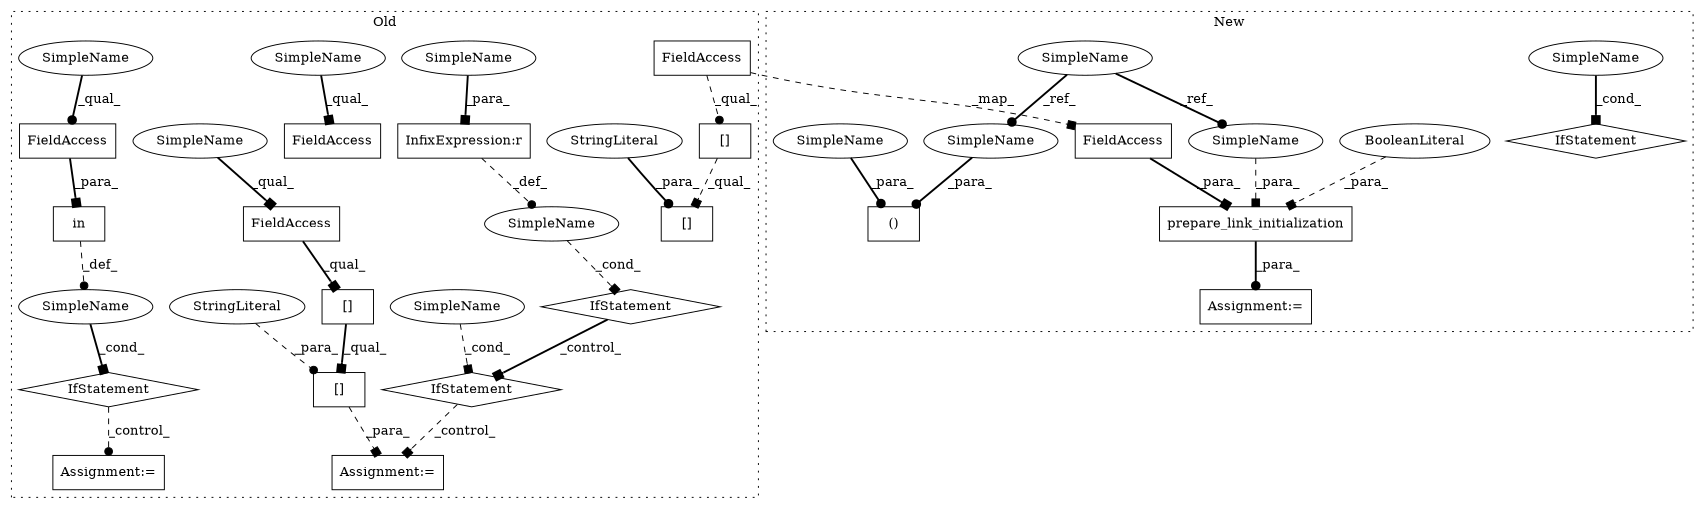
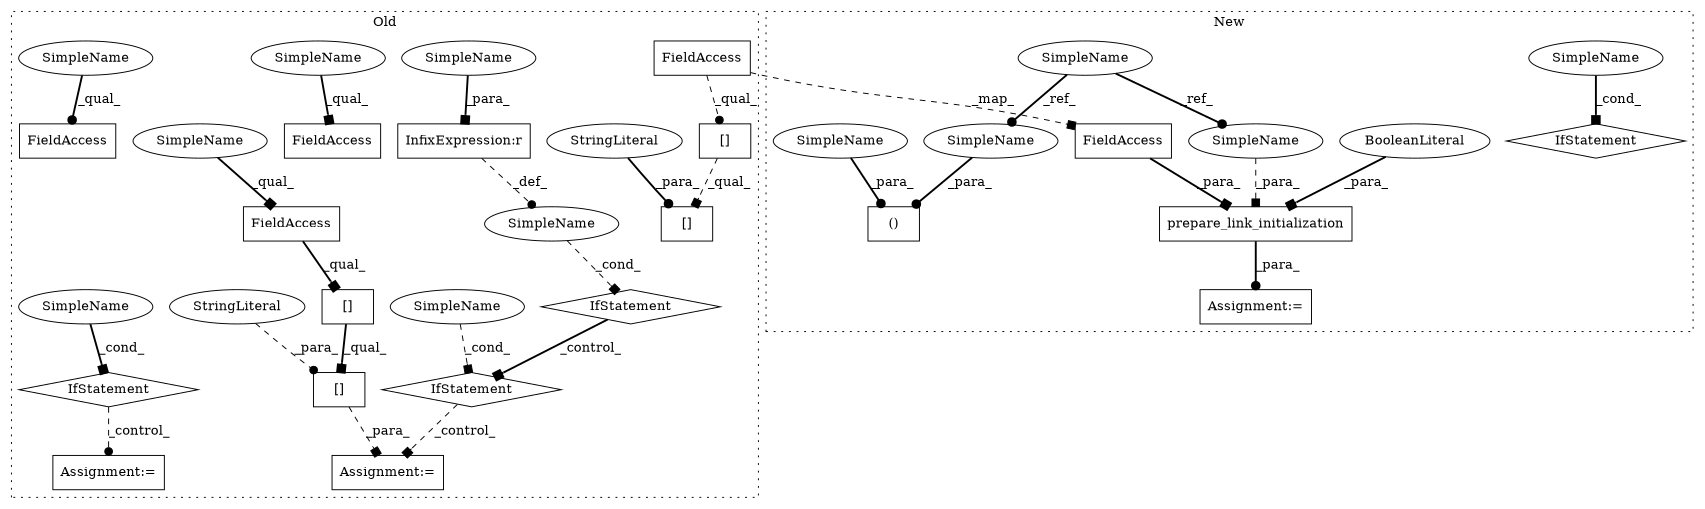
edge "BooleanLiteral" -> "prepare_link_initialization": style dashed -> bold
node "in": removed
